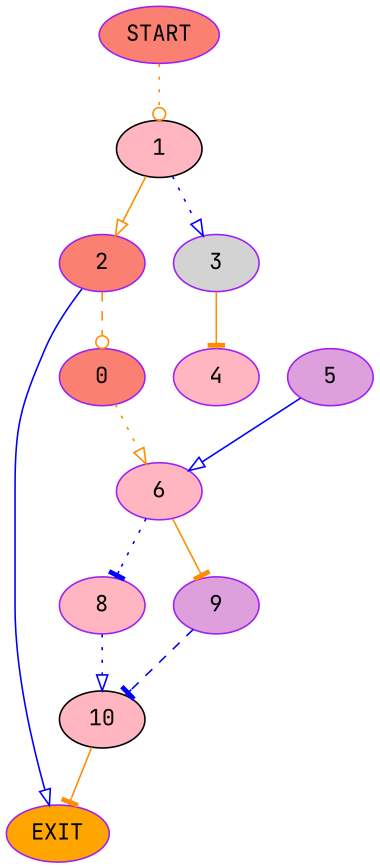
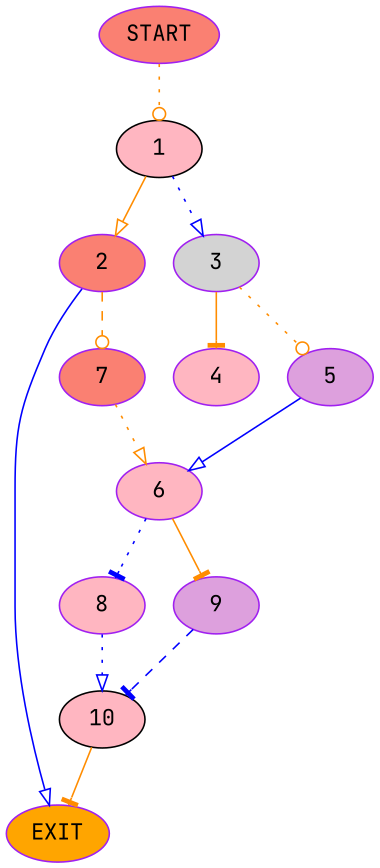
edge "3" -> "5": added
node "0": label "0" -> "7"
